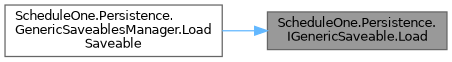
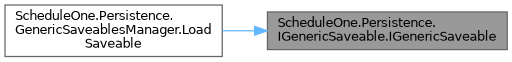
node "ScheduleOne.Persistence. IGenericSaveable.Load": label "ScheduleOne.Persistence. IGenericSaveable.Load" -> "ScheduleOne.Persistence. IGenericSaveable.IGenericSaveable"
